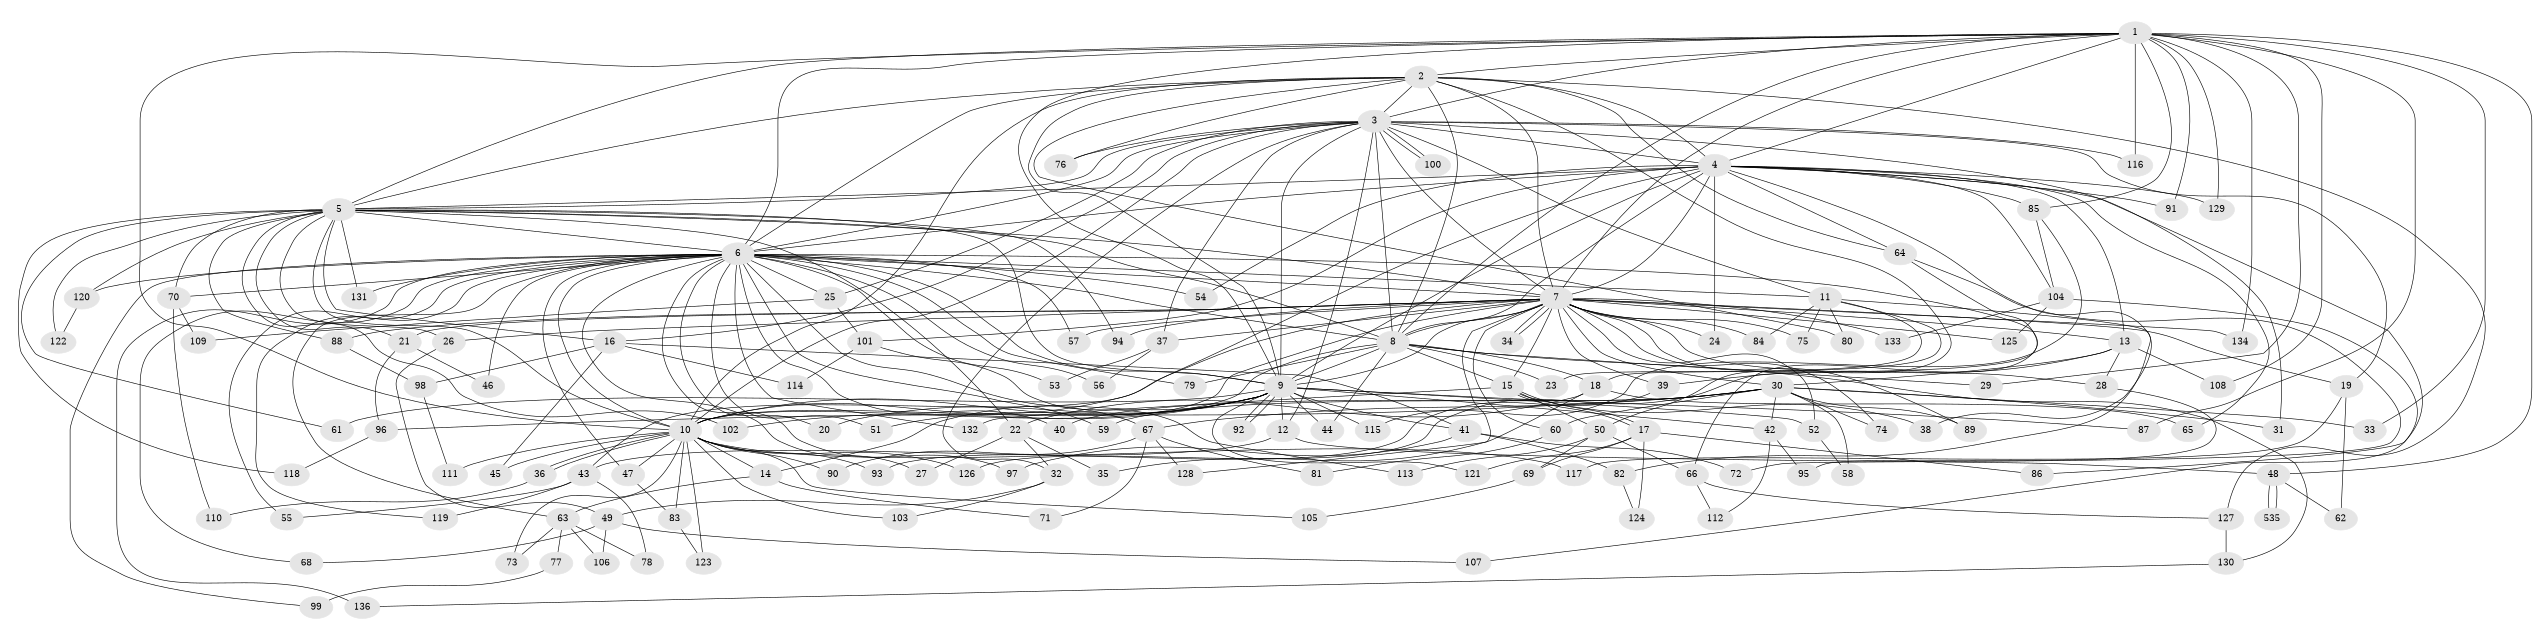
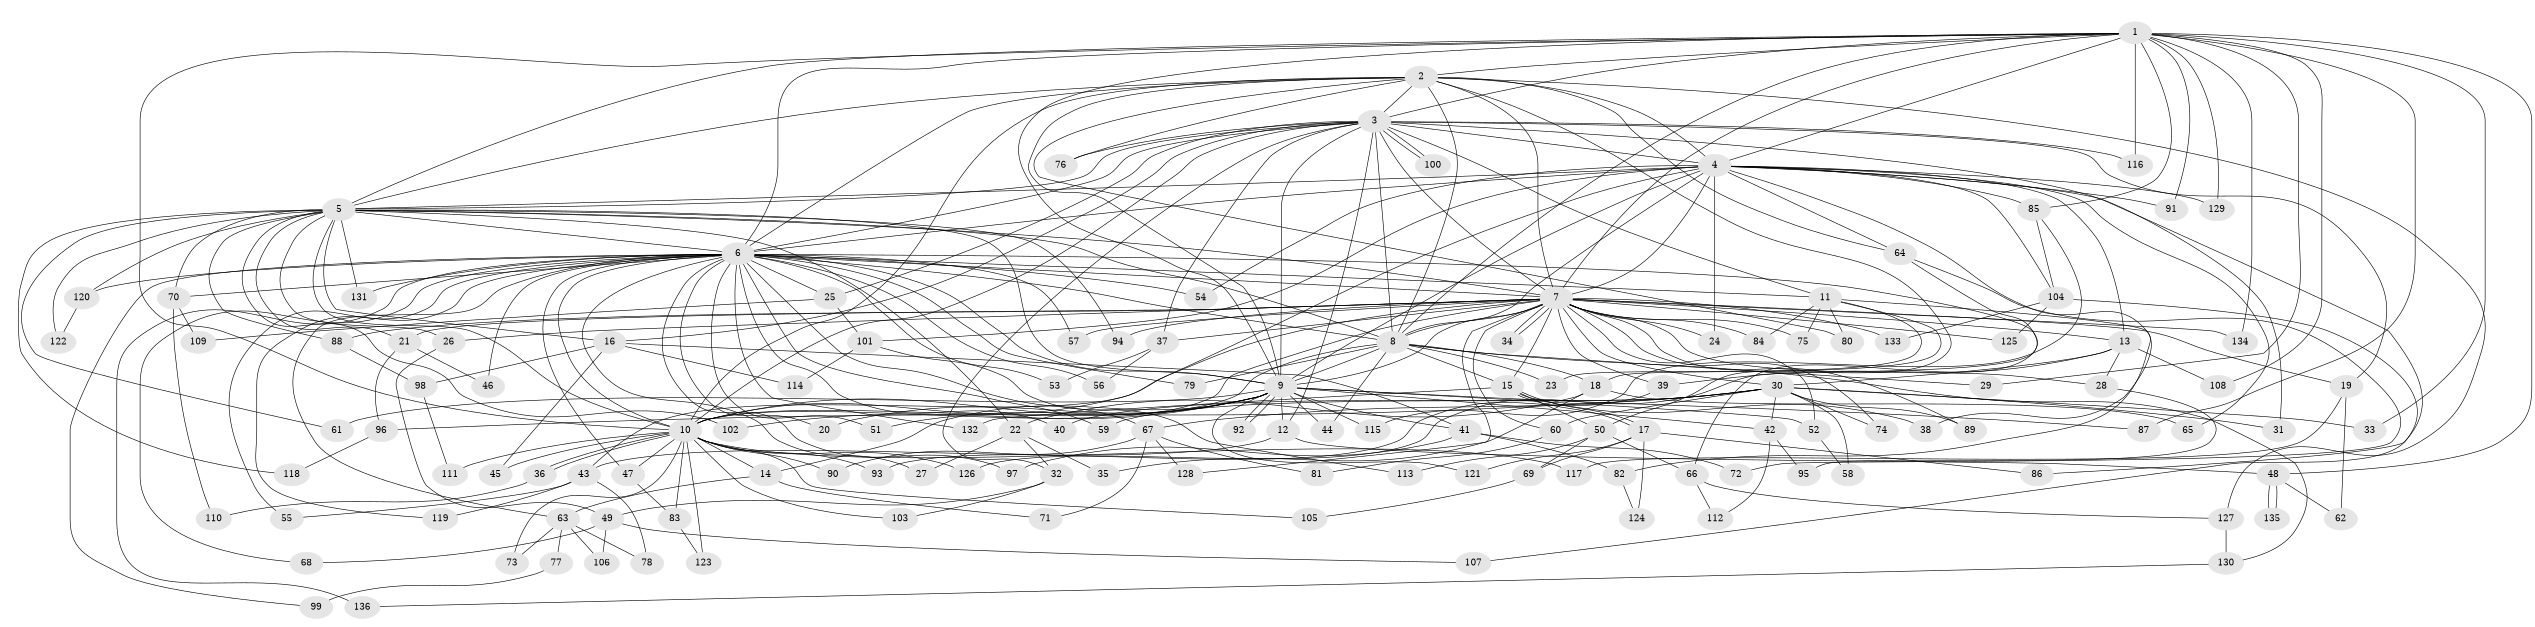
node "535": label "535" -> "135"
